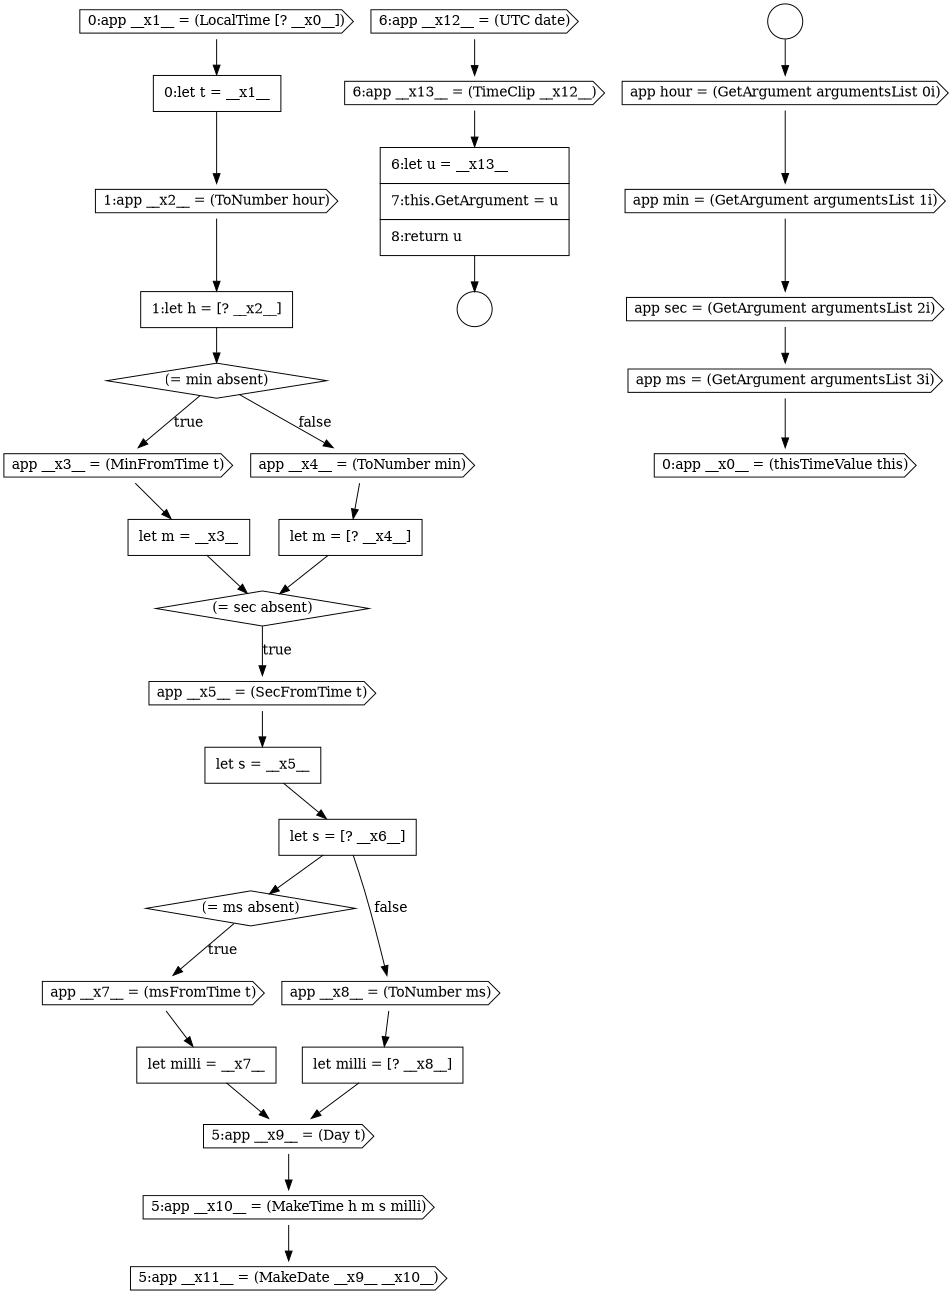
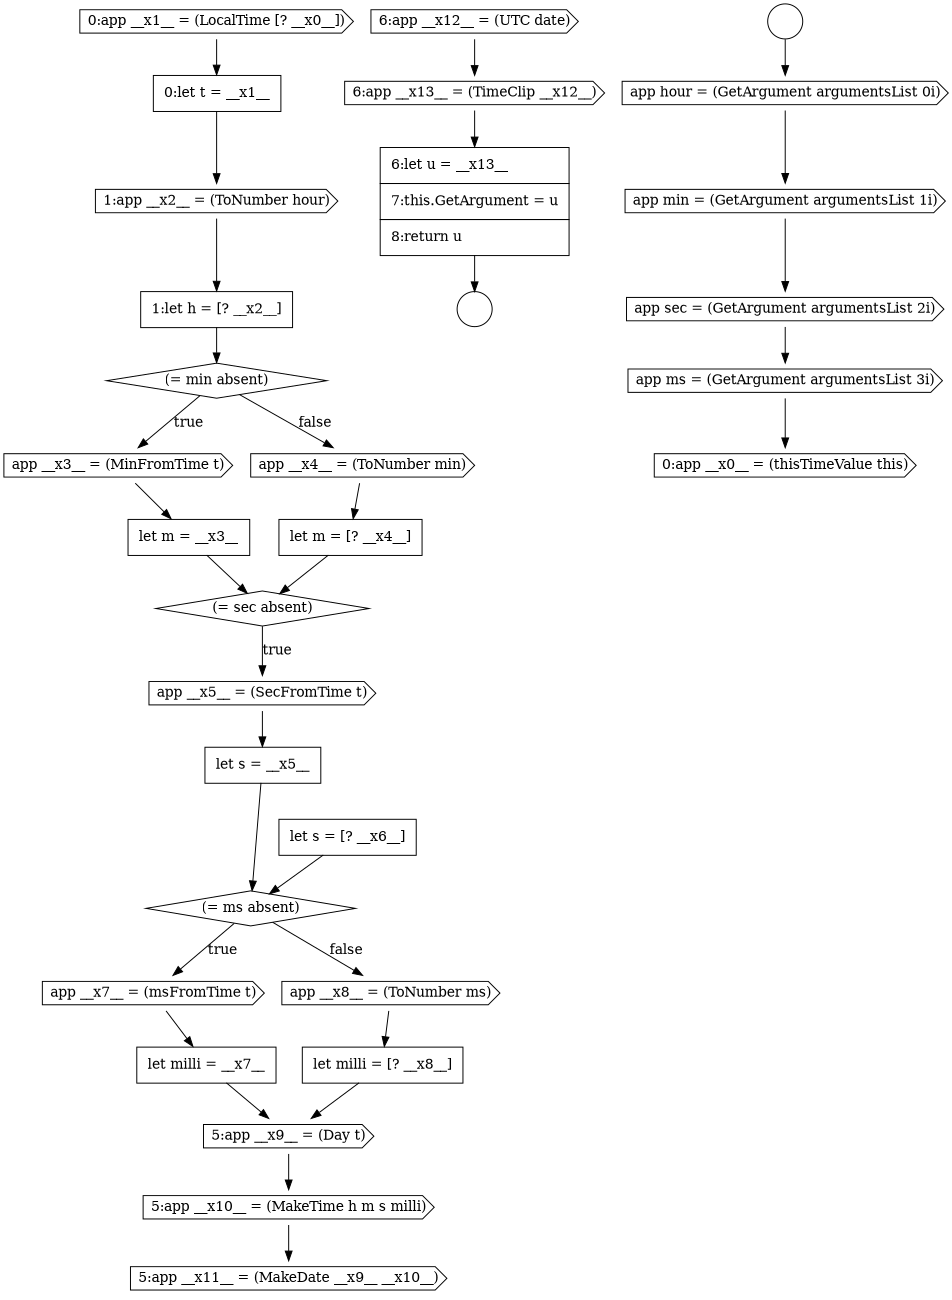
edge "let s = __x5__" -> "let s = [? __x6__]": now "let s = __x5__" -> "(= ms absent)"
edge "let s = [? __x6__]" -> "app __x8__ = (ToNumber ms)": now "(= ms absent)" -> "app __x8__ = (ToNumber ms)"
